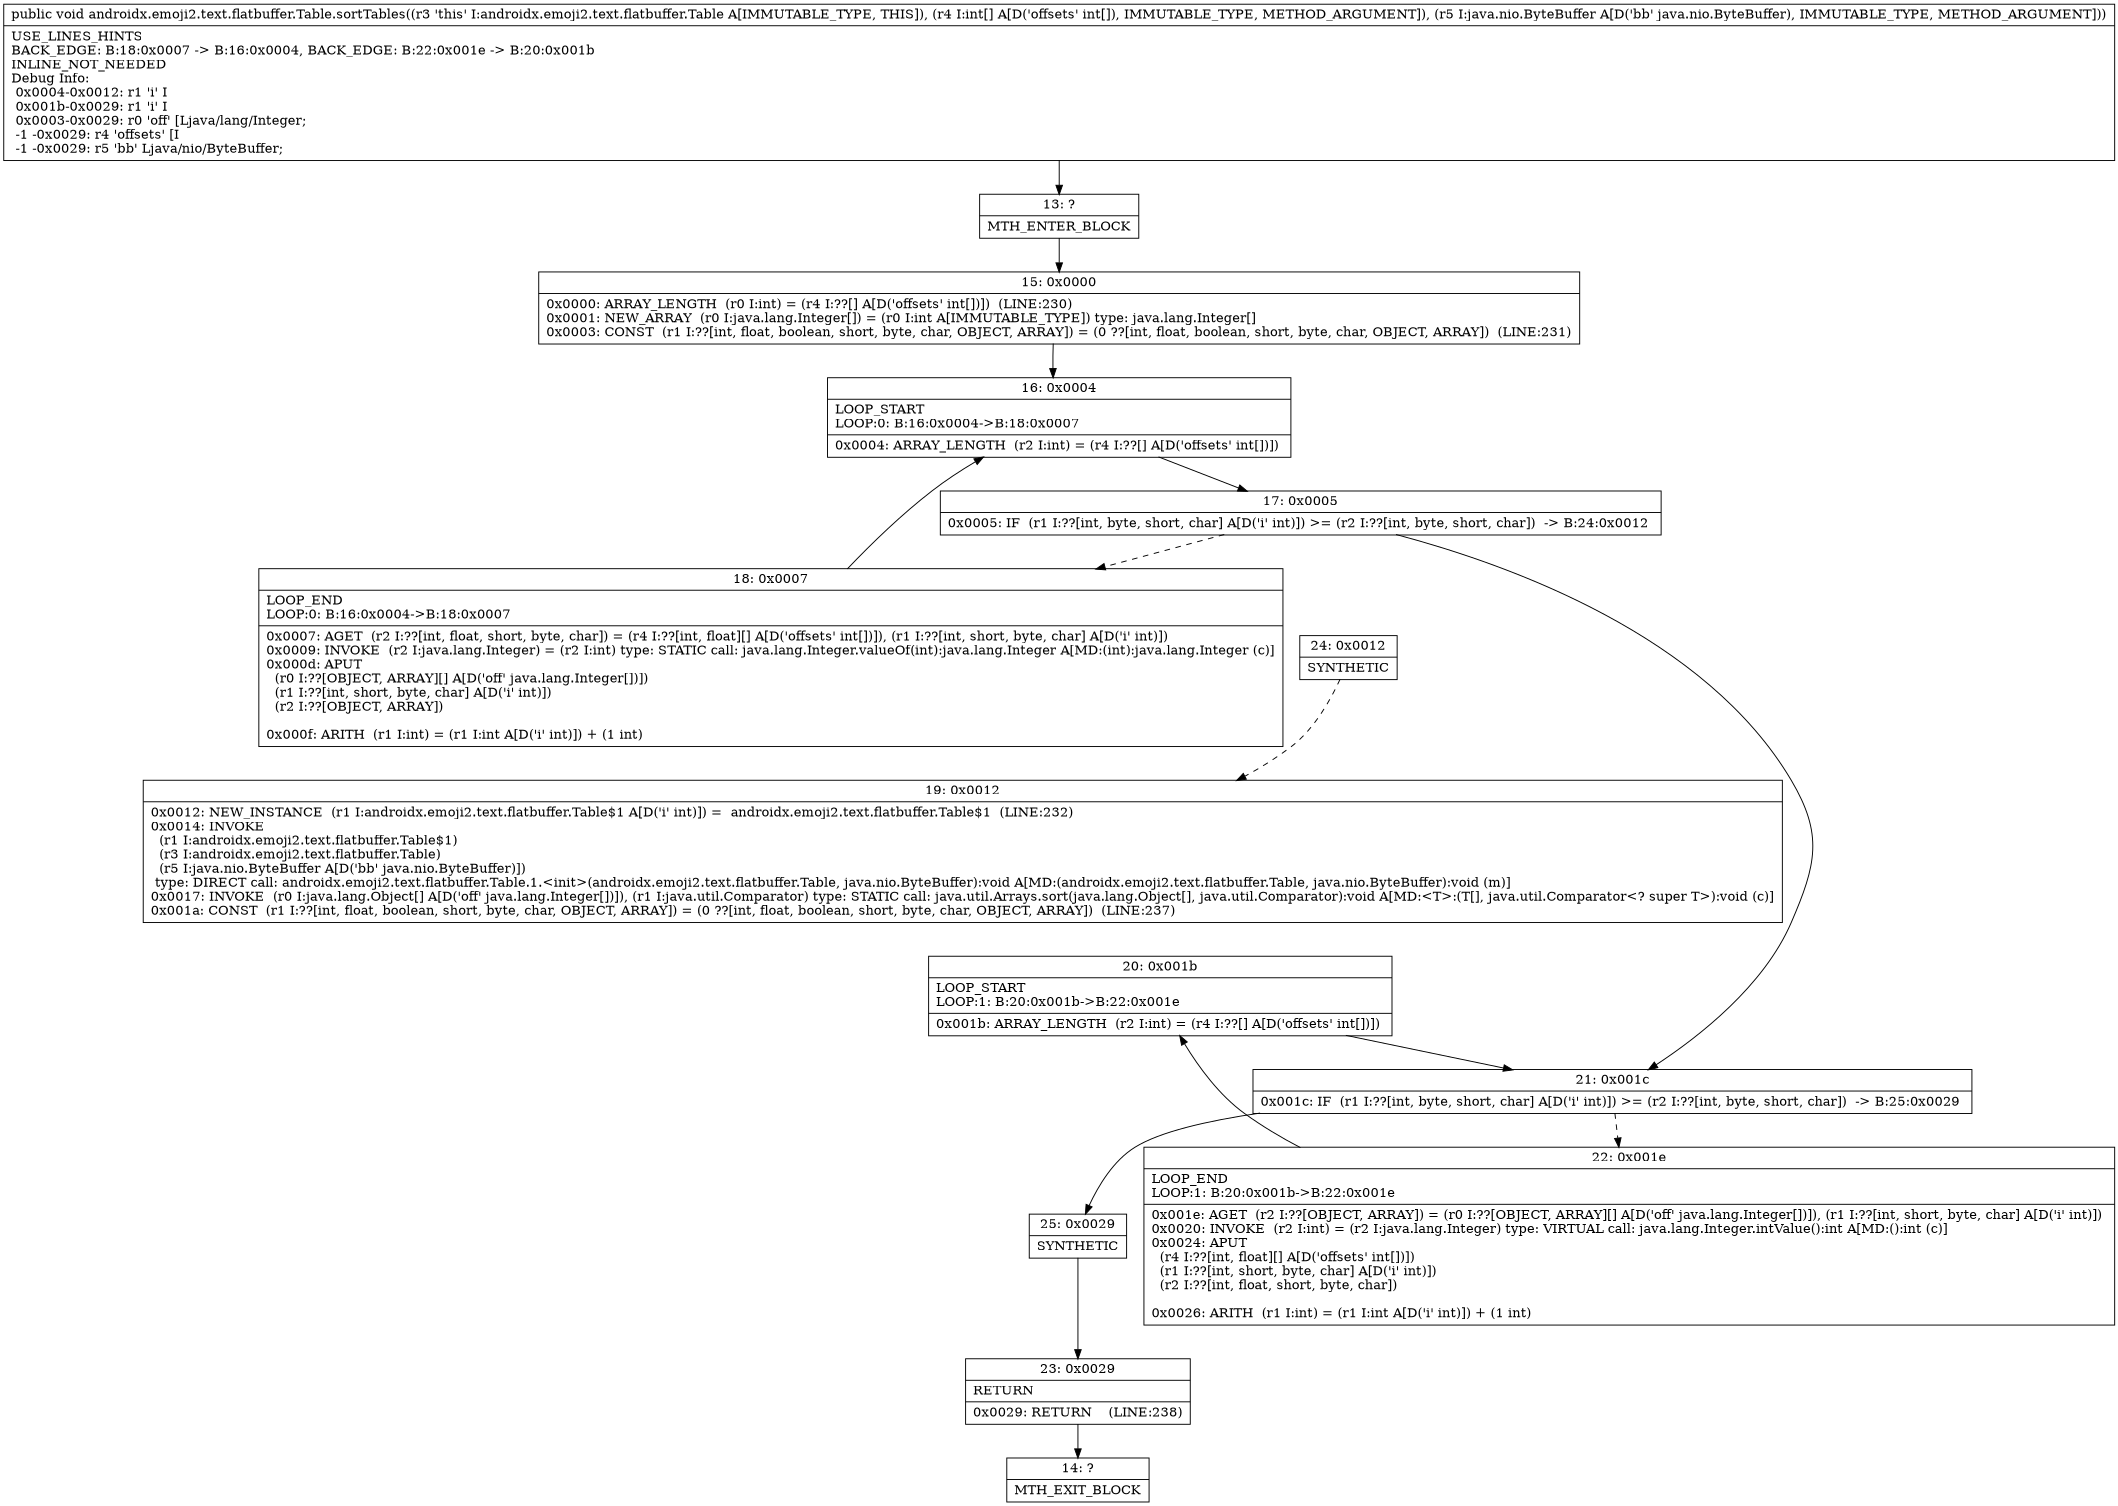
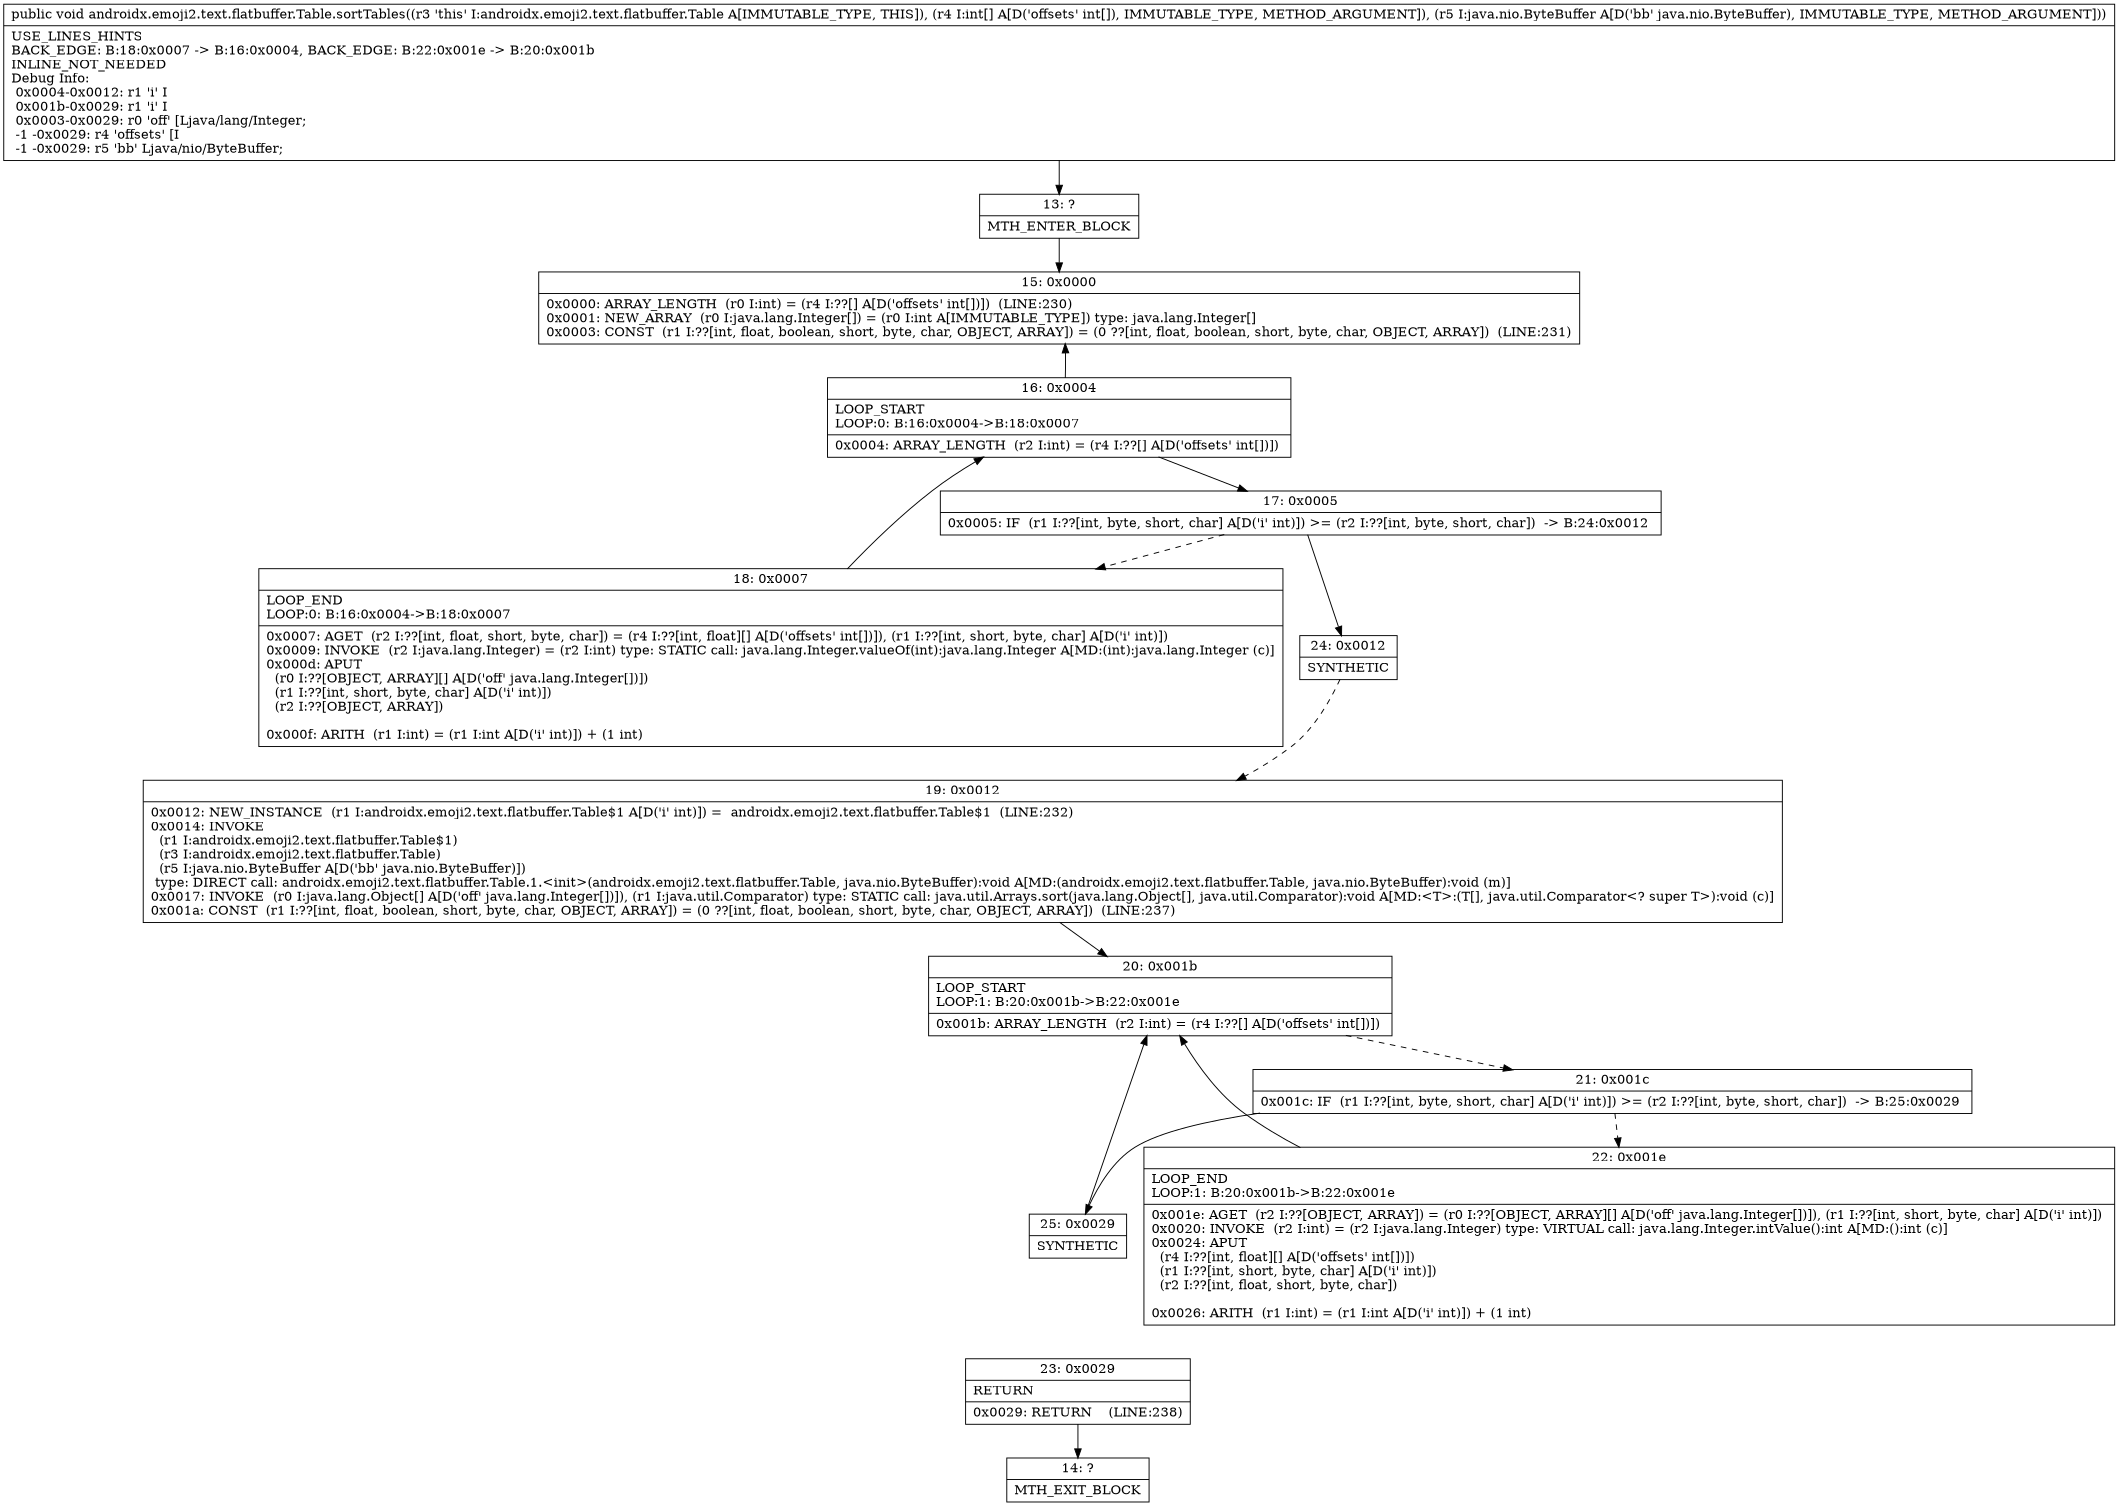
edge "15: 0x0000" -> "16: 0x0004": reversed
edge "17: 0x0005" -> "21: 0x001c": now "17: 0x0005" -> "24: 0x0012"
edge "19: 0x0012" -> "20: 0x001b": added
edge "20: 0x001b" -> "21: 0x001c": style solid -> dashed
edge "25: 0x0029" -> "23: 0x0029": now "25: 0x0029" -> "20: 0x001b"
